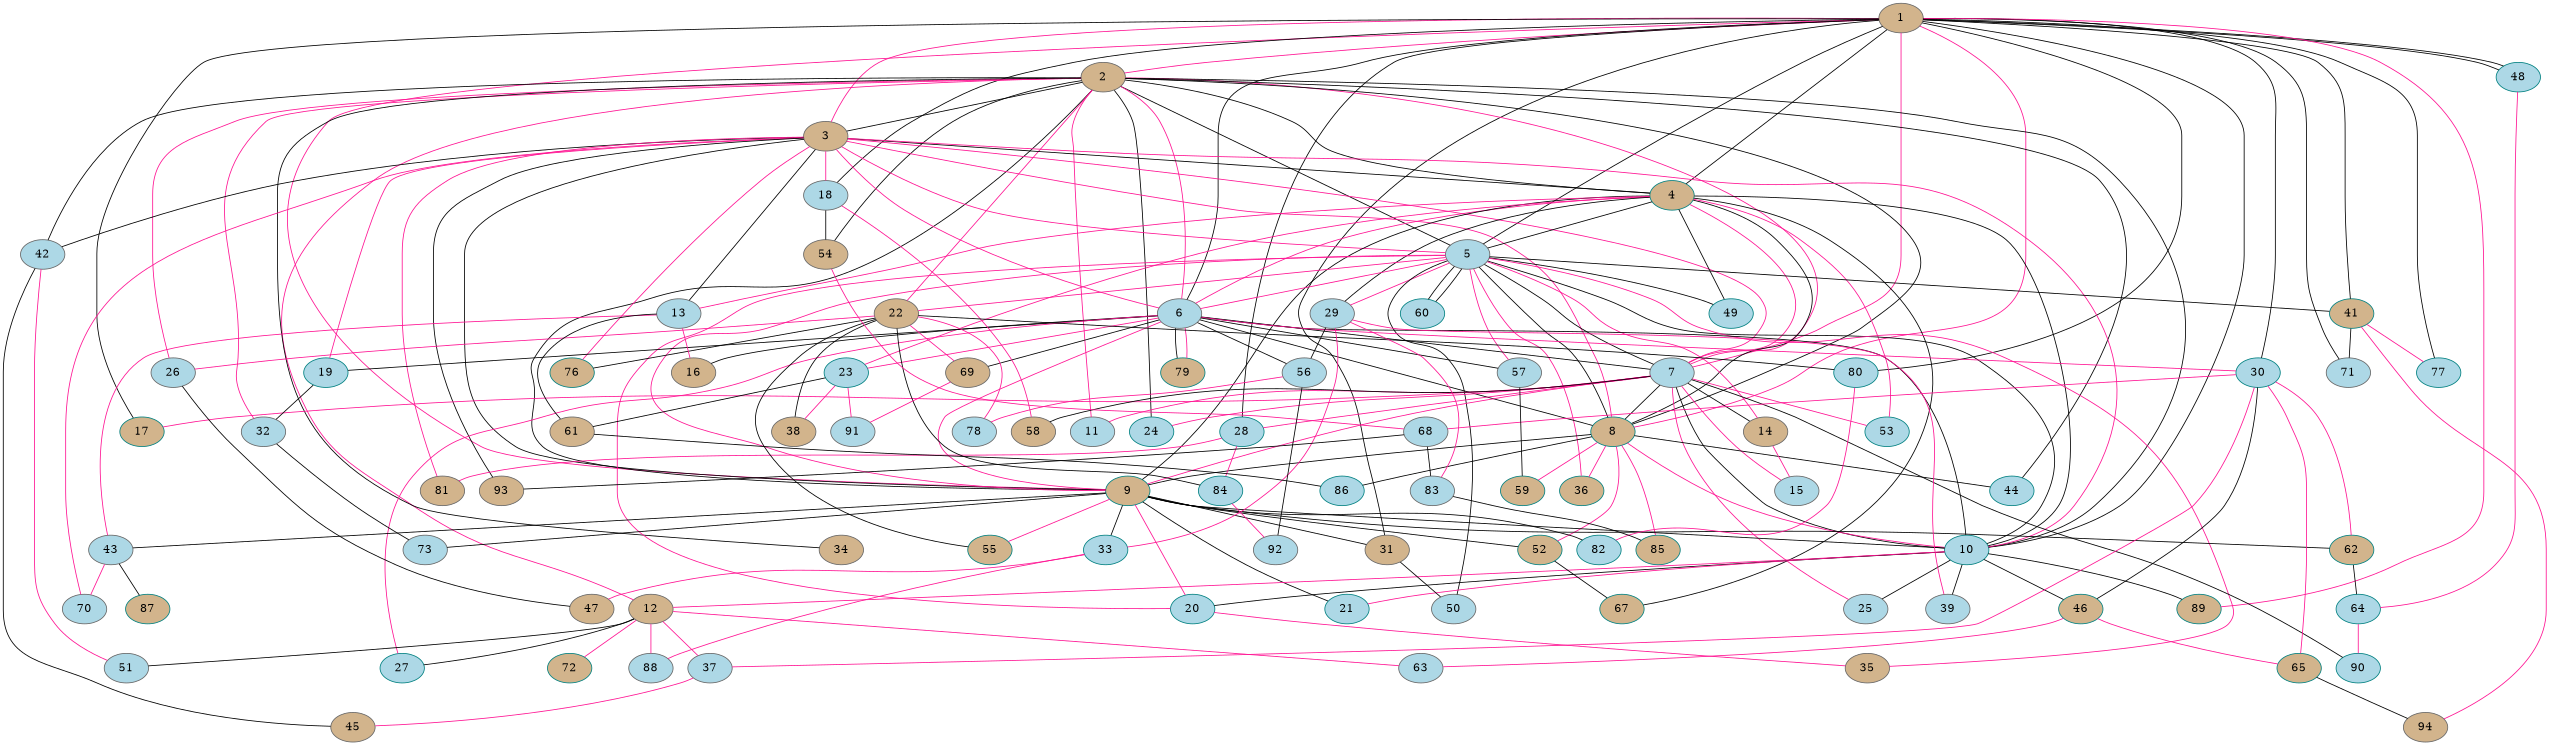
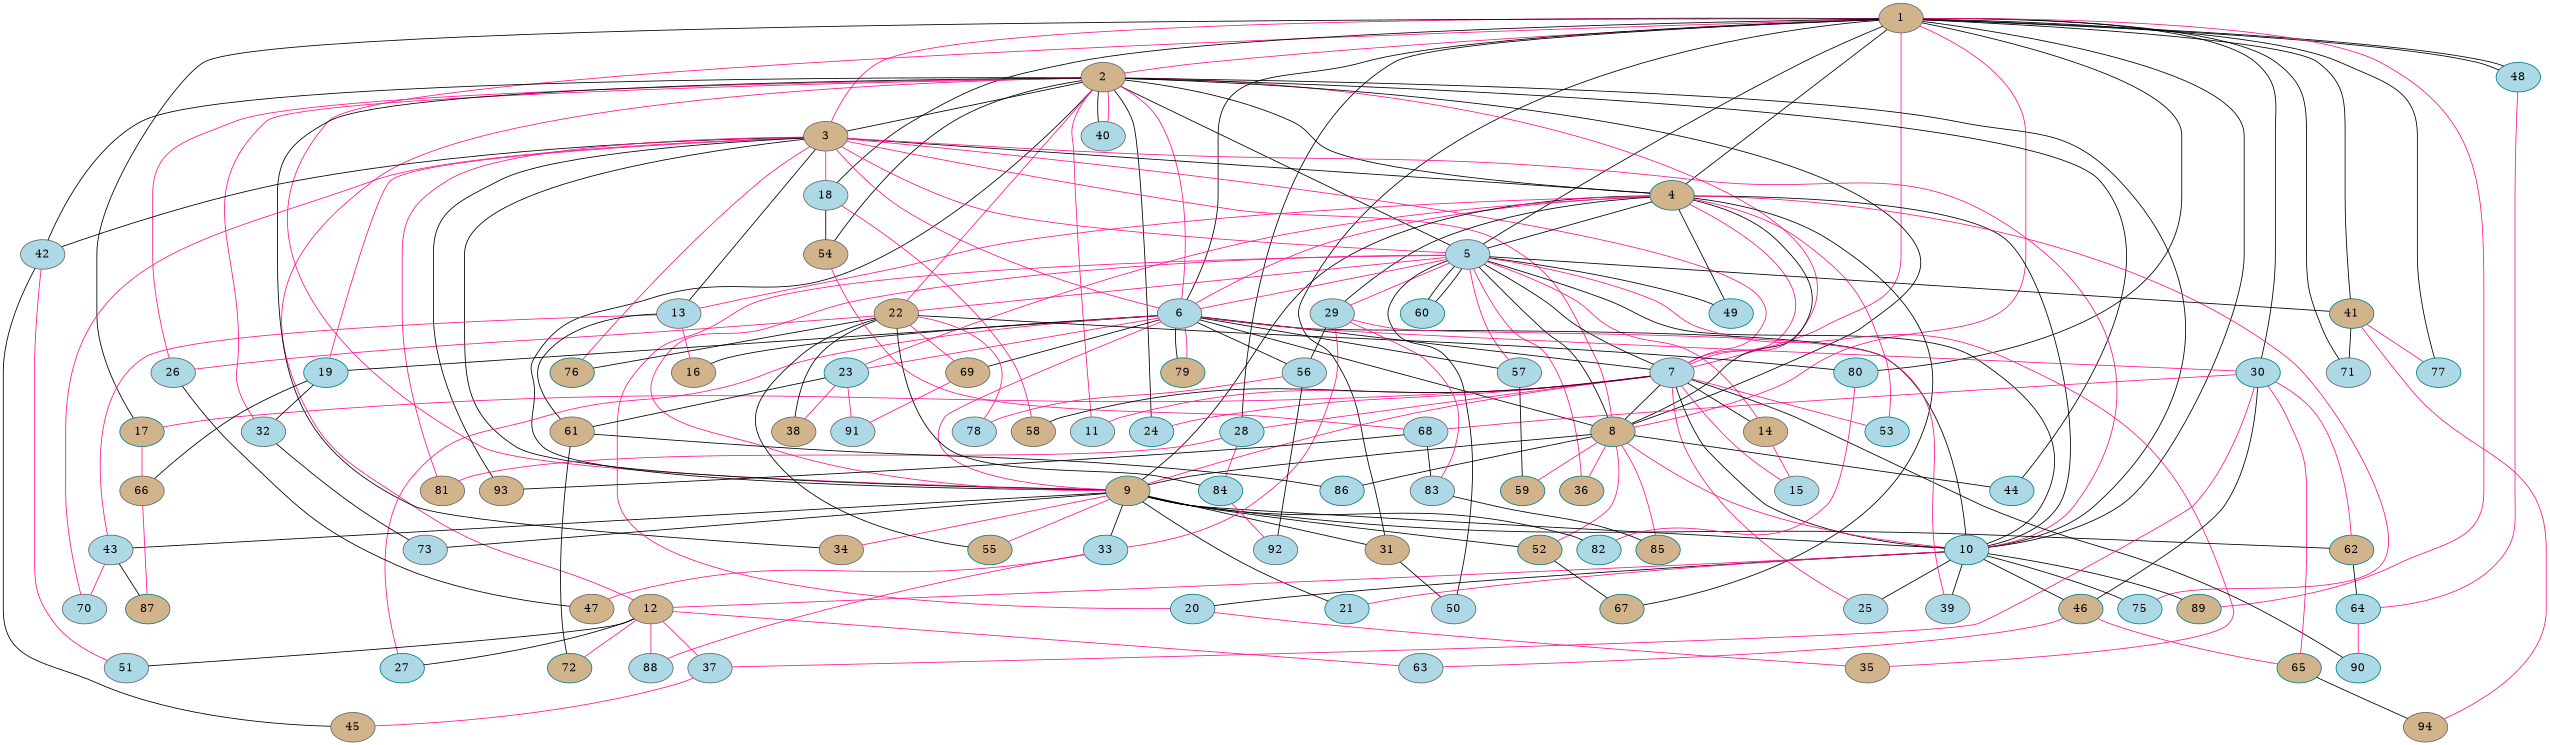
node "40": added
node "66": added
edge "61" -- "72": added
edge "9" -- "20": now "9" -- "34"
node "75": added
